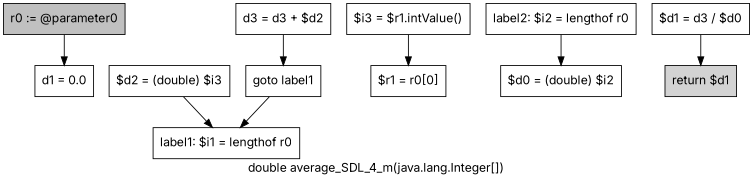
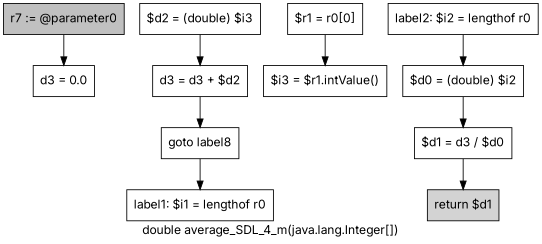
node "r0 := @parameter0": label "r0 := @parameter0" -> "r7 := @parameter0"
edge "$i3 = $r1.intValue()" -> "$r1 = r0[0]": reversed
node "d1 = 0.0": label "d1 = 0.0" -> "d3 = 0.0"
node "goto label1": label "goto label1" -> "goto label8"
edge "$d0 = (double) $i2" -> "$d1 = d3 / $d0": added
edge "$d2 = (double) $i3" -> "label1: $i1 = lengthof r0": now "$d2 = (double) $i3" -> "d3 = d3 + $d2"
